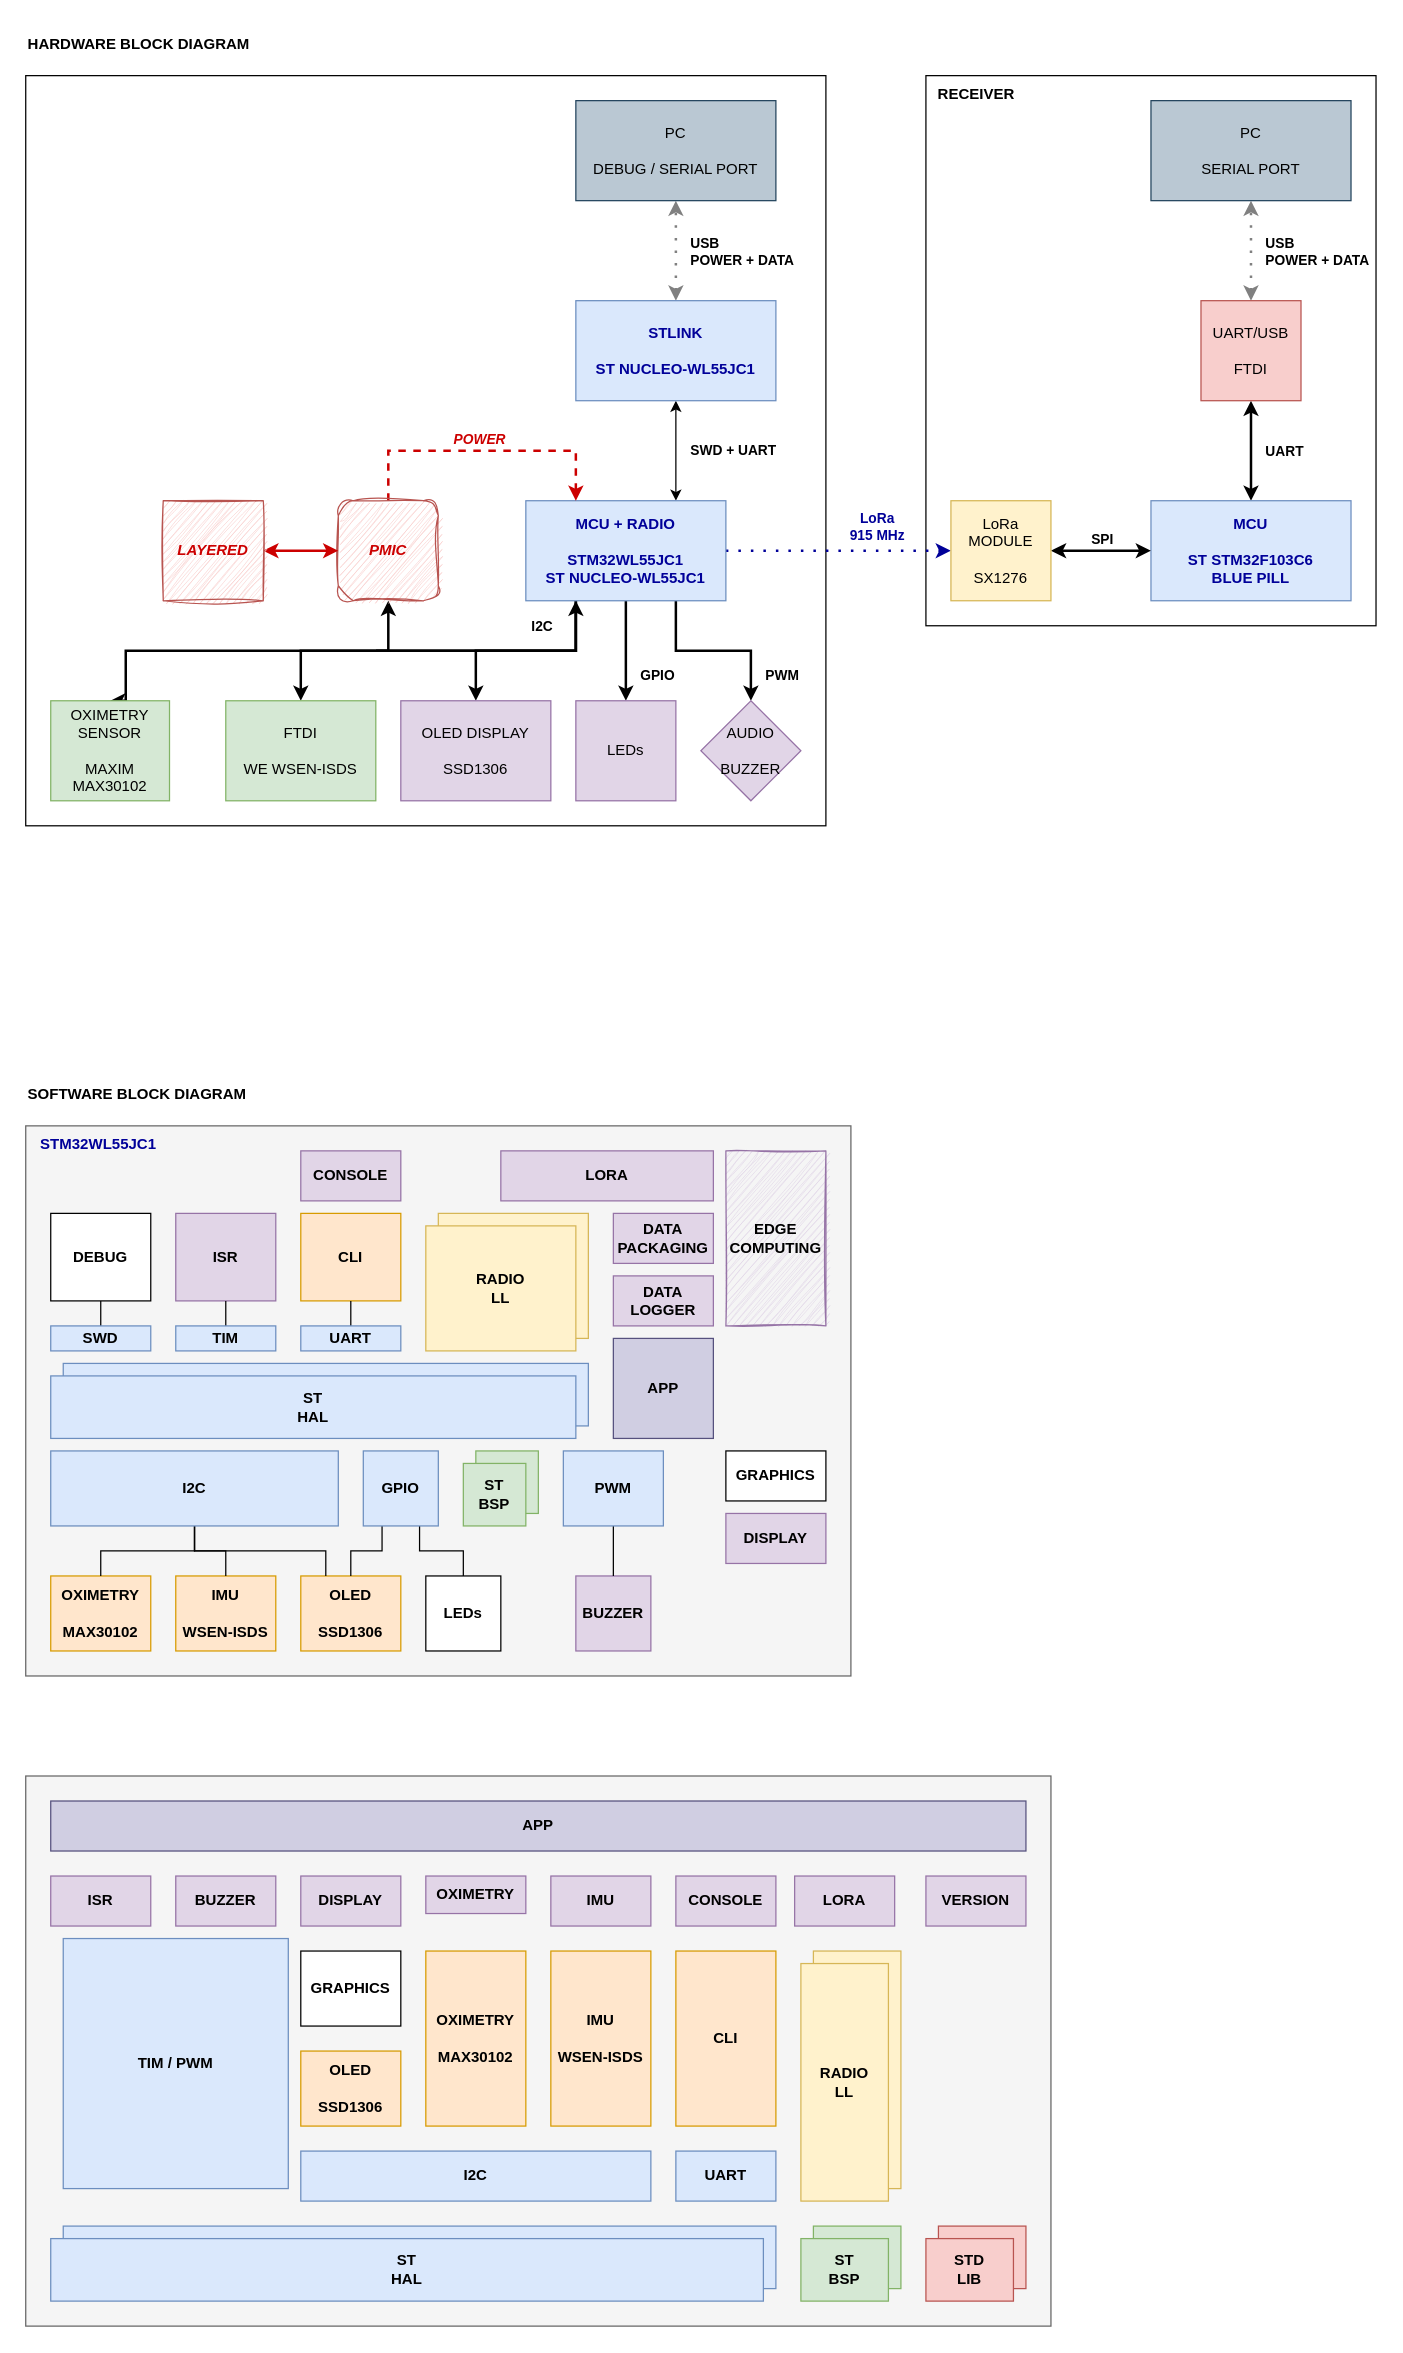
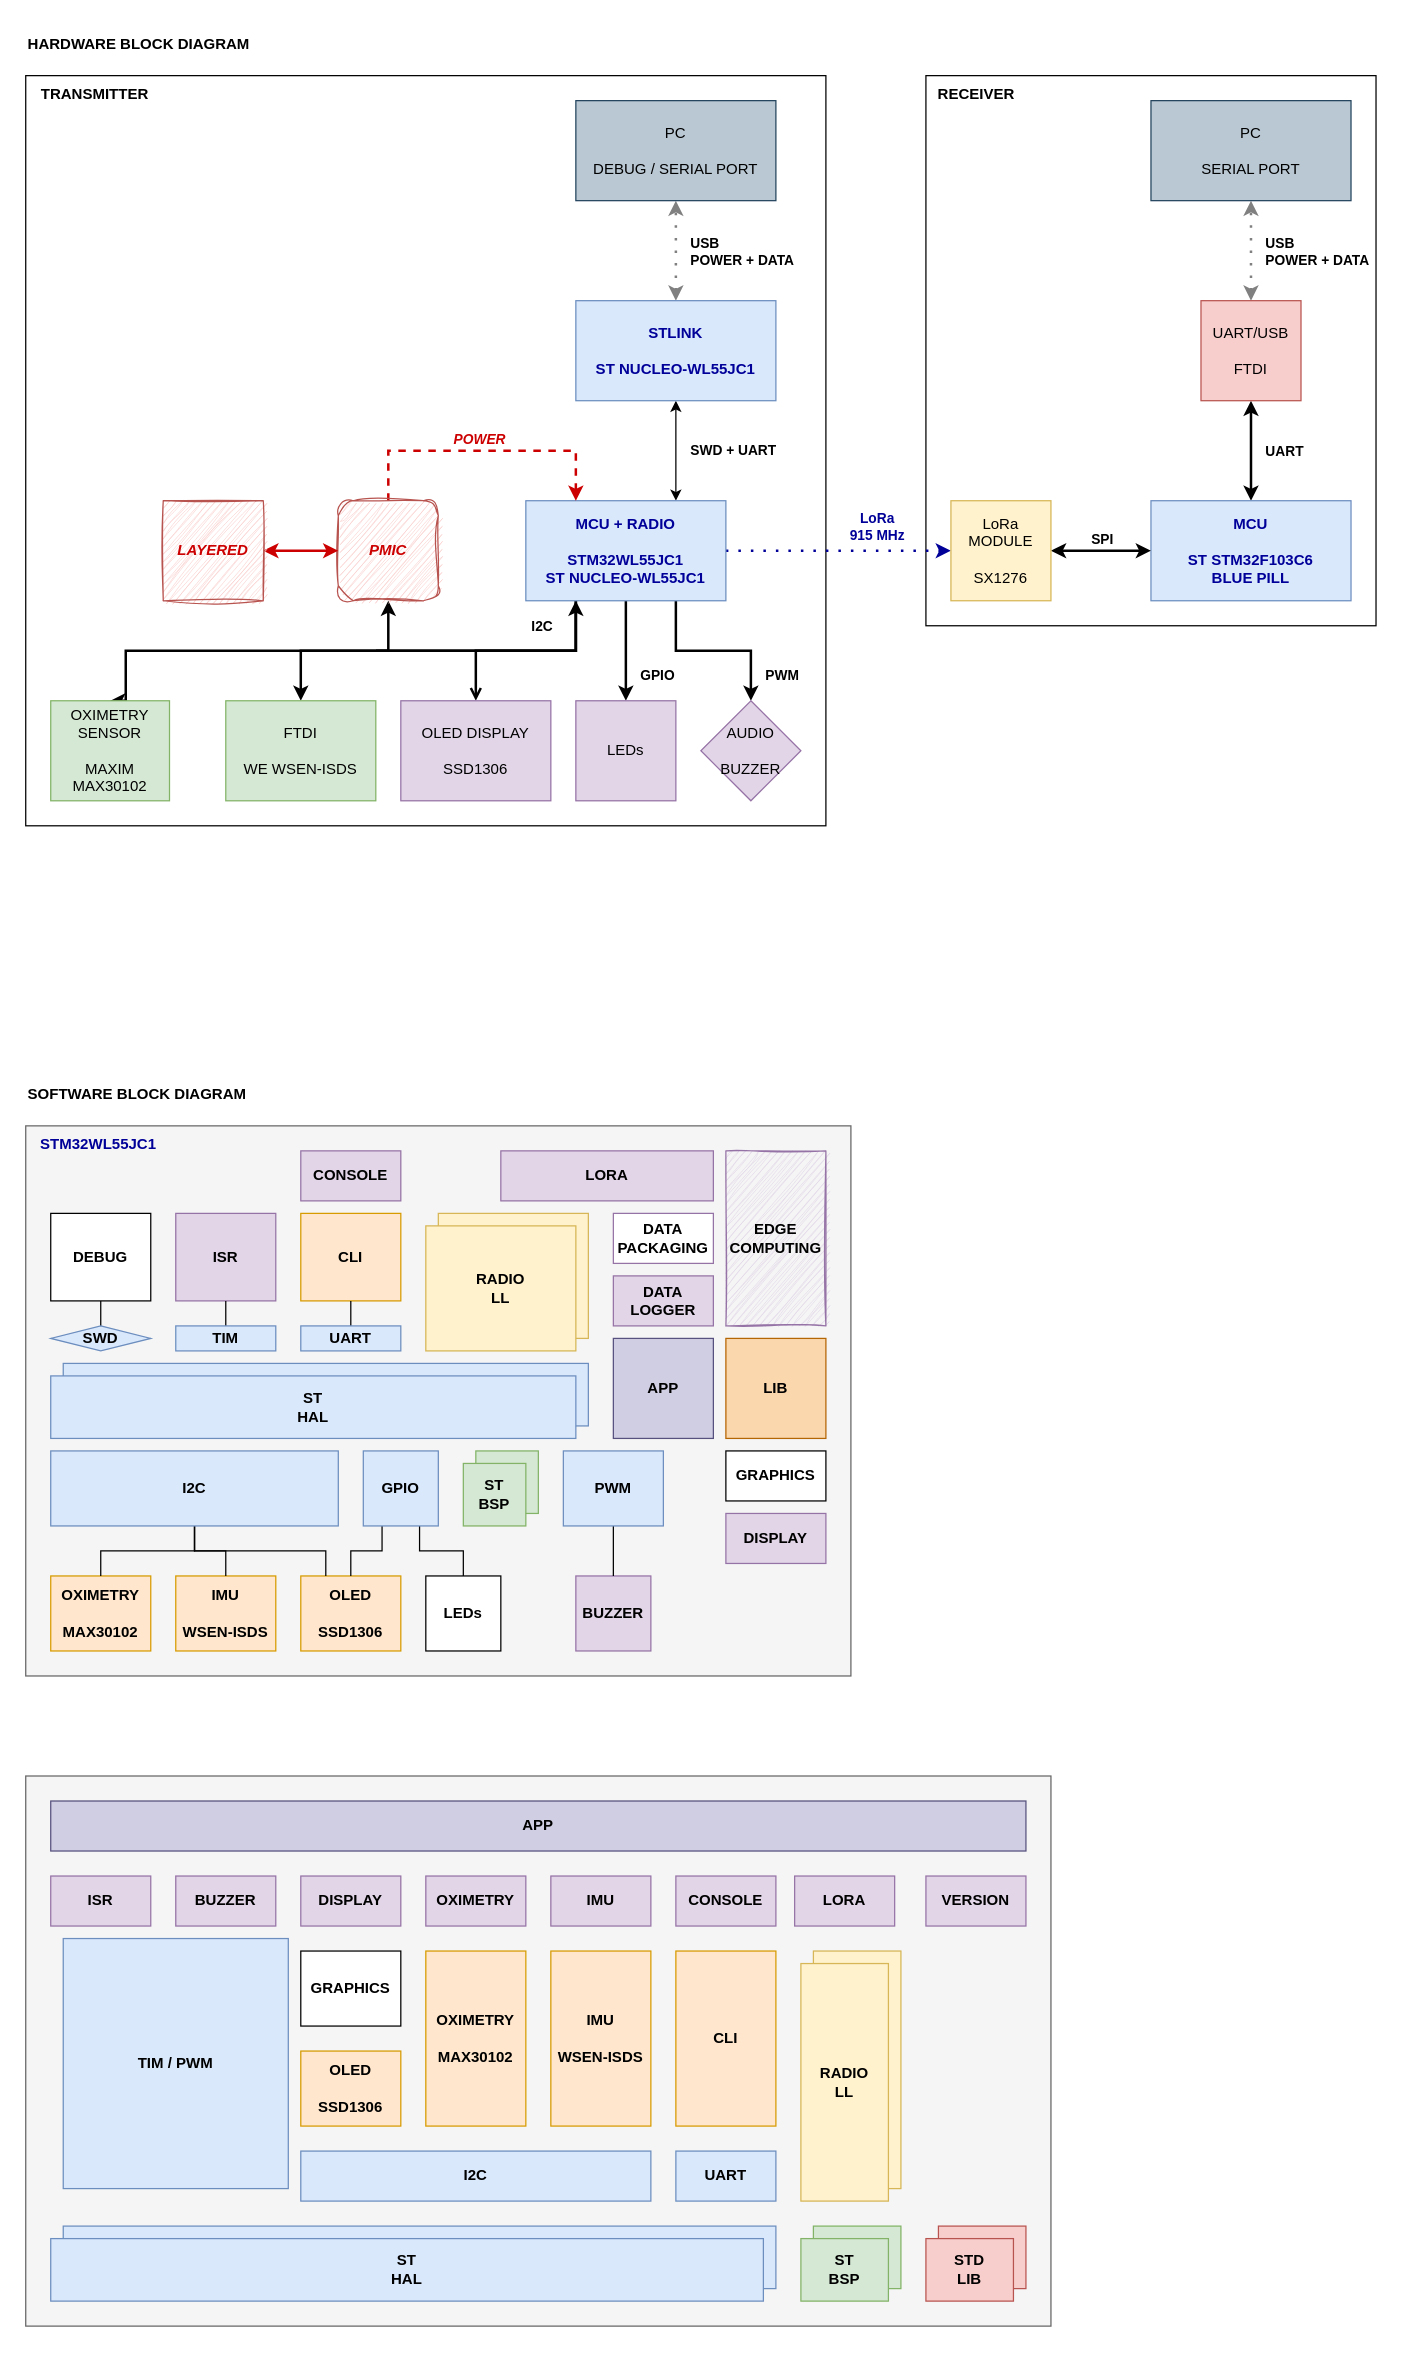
node "TRANSMITTER": added
edge "MCU + RADIO STM32WL55JC1 ST NUCLEO-WL55JC1" -> "OLED DISPLAY SSD1306": arrowhead classic -> open
node "DATA PACKAGING": fillcolor #e1d5e7 -> #ffffff
node "SWD": shape rectangle -> diamond
node "LIB": added
node "OXIMETRY": size 100x38 -> 100x50
